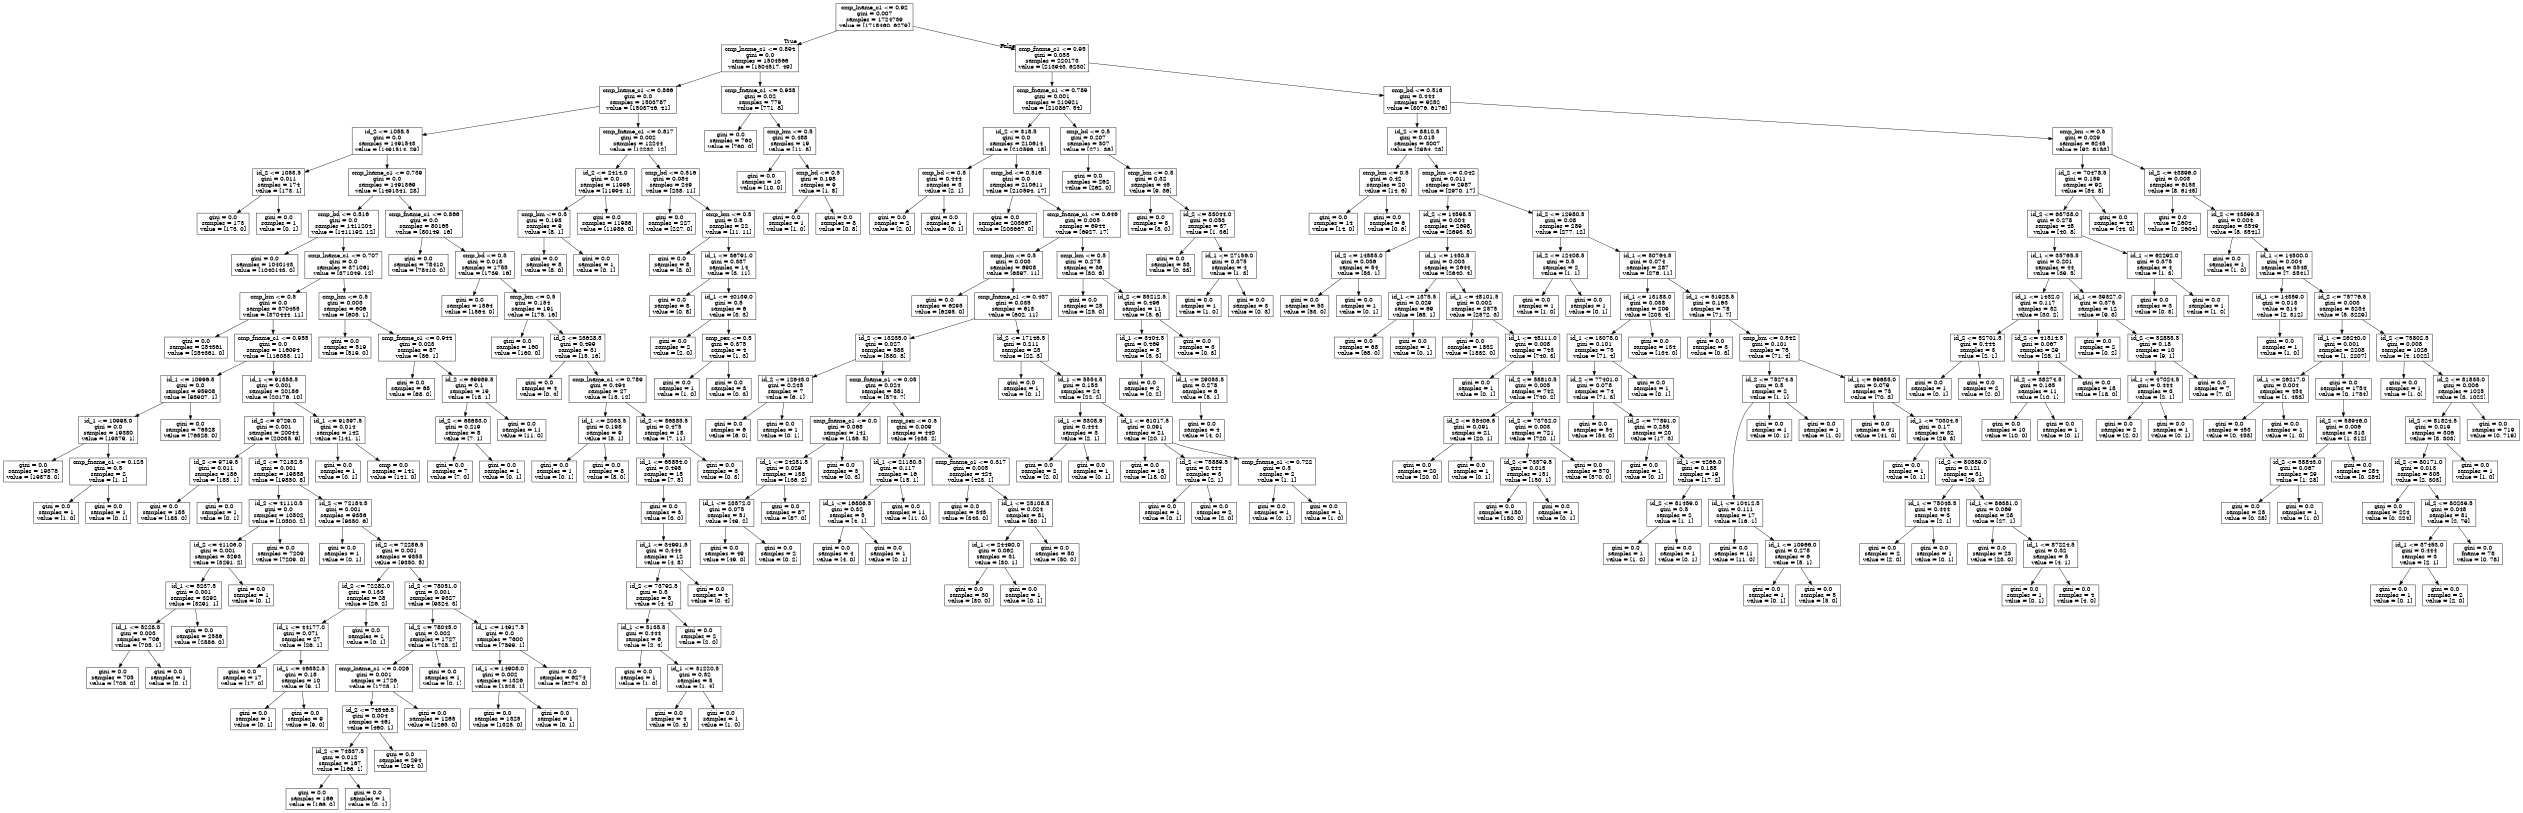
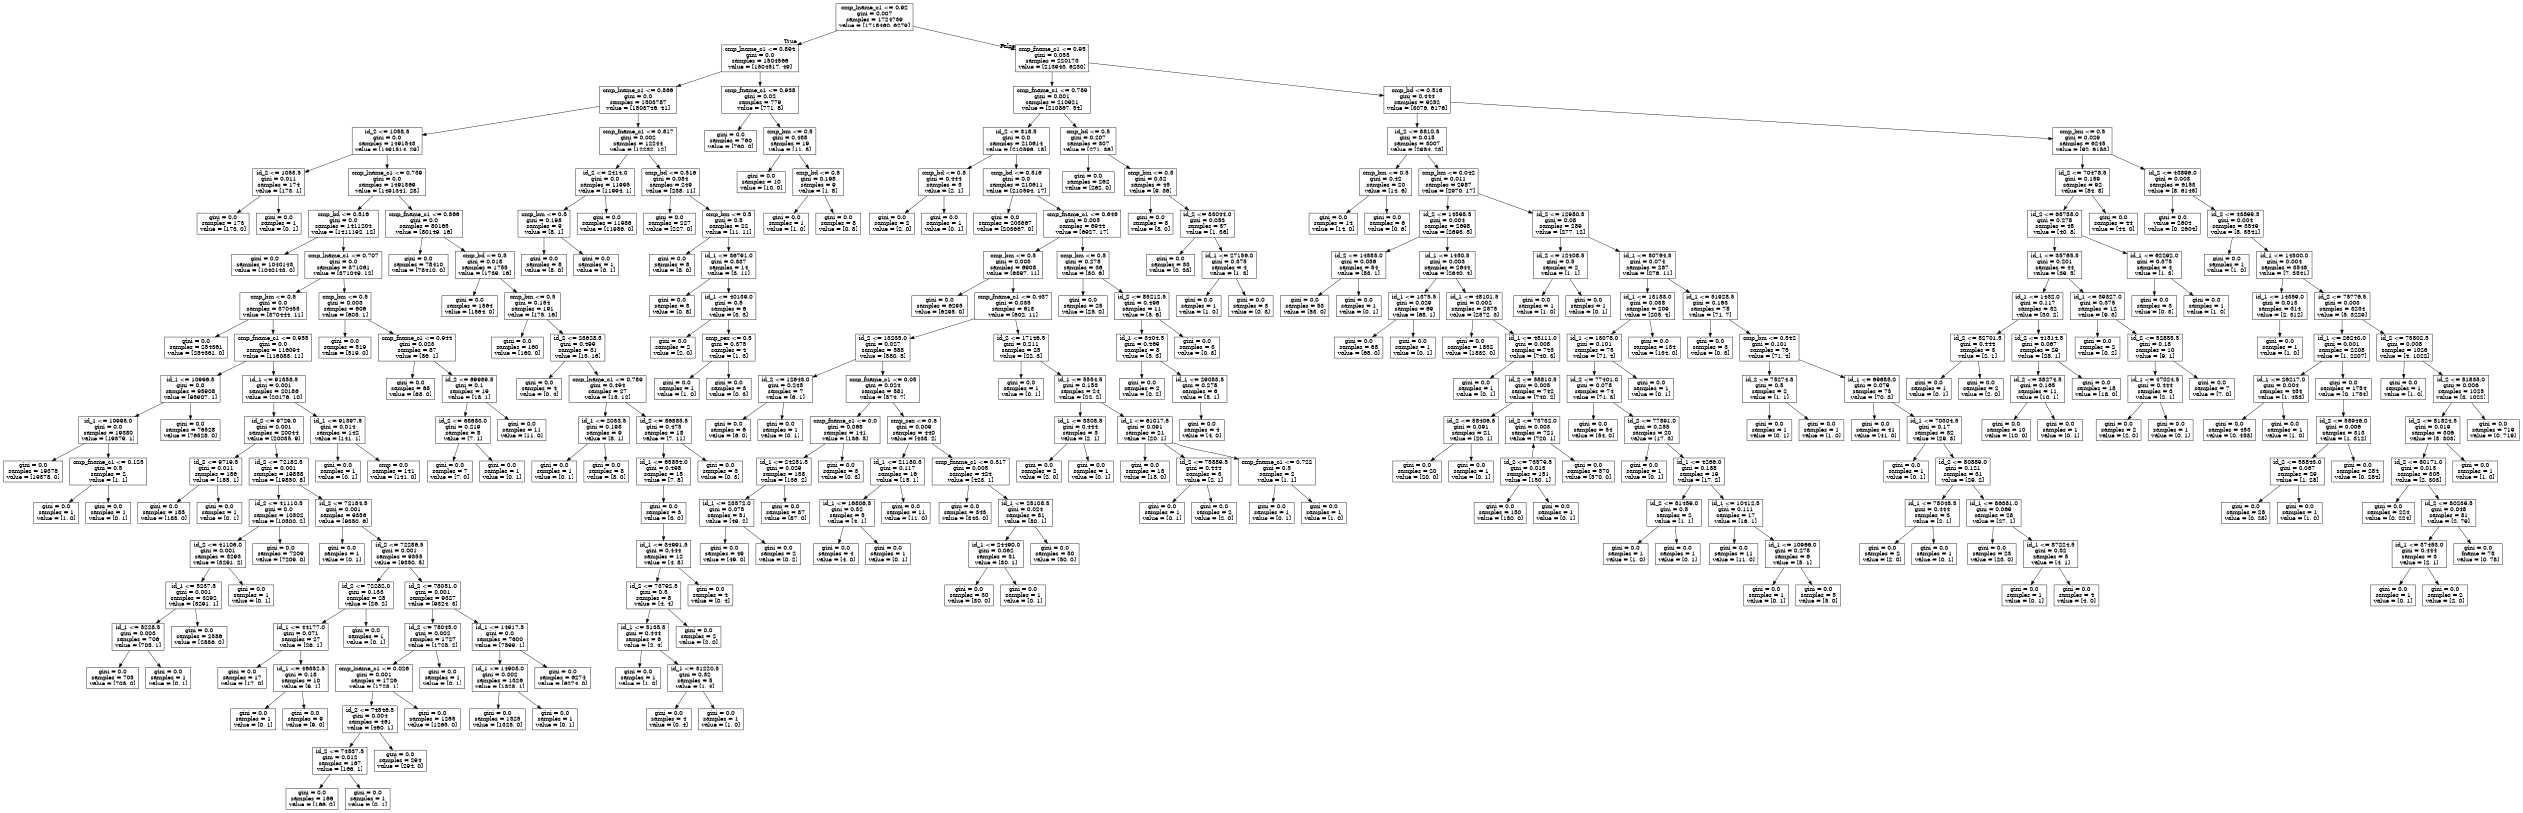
node "id_1 <= 14359.0 gini = 0.013 value = 314 value = [2, 312]": label "id_1 <= 14359.0 gini = 0.013 value = 314 value = [2, 312]" -> "id_1 <= 14359.0 gini = 0.013 samples = 314 value = [2, 312]"
edge "id_2 <= 75274.5 gini = 0.5 samples = 2 value = [1, 1]" -> "id_1 <= 10412.5 gini = 0.111 samples = 17 value = [16, 1]": now "id_1 <= 4266.0 gini = 0.188 samples = 19 value = [17, 2]" -> "id_1 <= 10412.5 gini = 0.111 samples = 17 value = [16, 1]"
edge "id_2 <= 73732.0 gini = 0.003 samples = 721 value = [720, 1]" -> "id_2 <= 73579.5 gini = 0.013 samples = 151 value = [150, 1]": reversed
